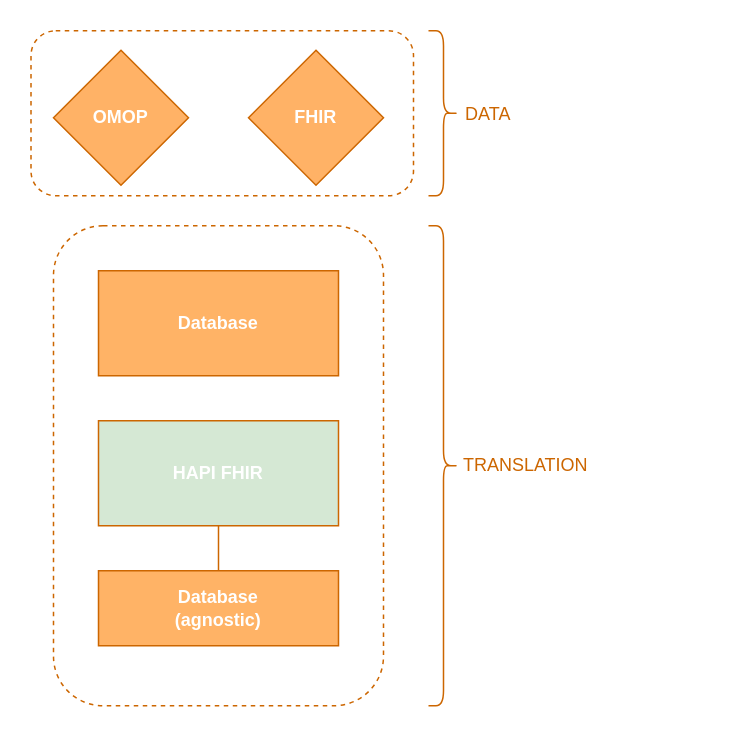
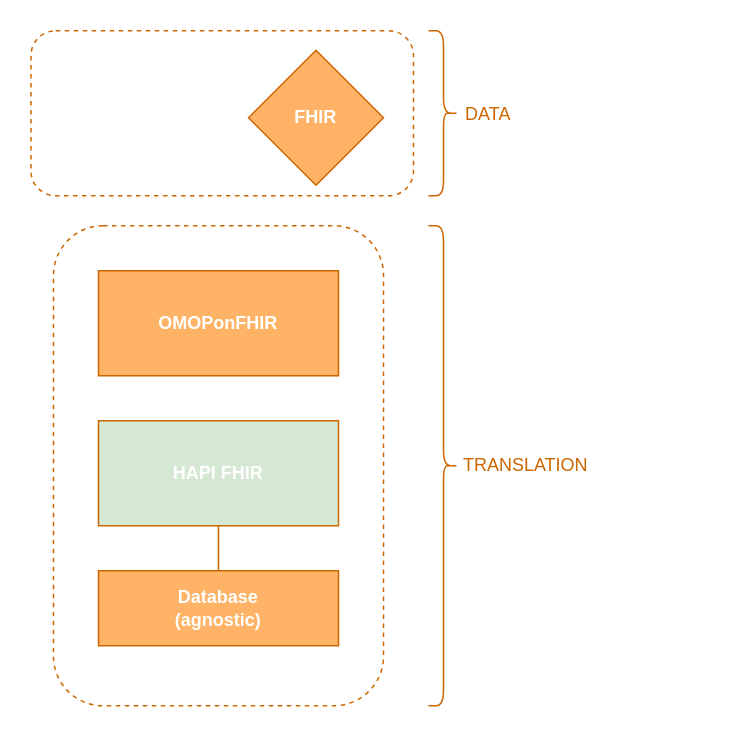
node "OMOP": removed
node "Database": label "Database" -> "OMOPonFHIR"
